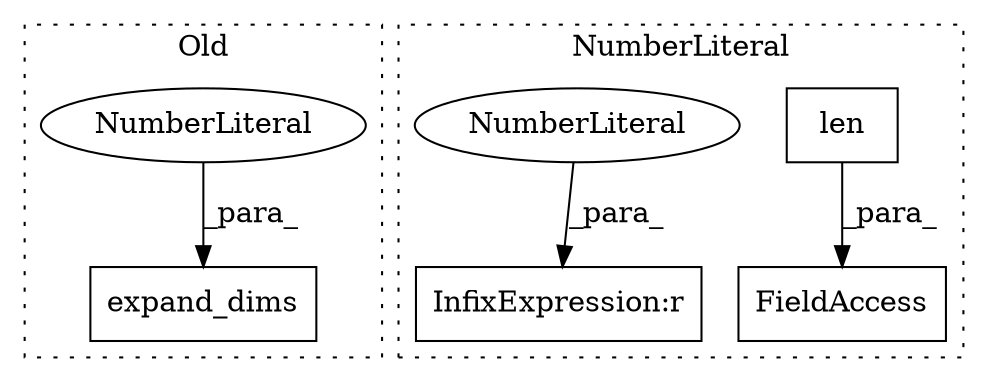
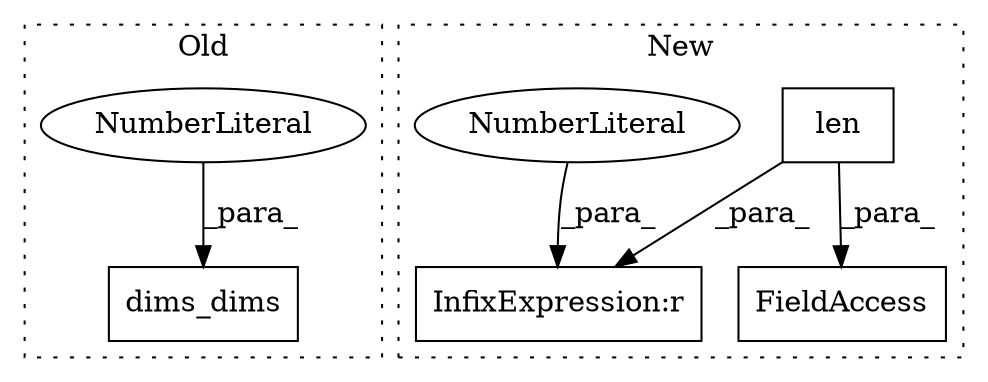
cluster "NumberLiteral": label "NumberLiteral" -> "New"
edge "len" -> "InfixExpression:r": added, label "_para_"
node "expand_dims": label "expand_dims" -> "dims_dims"
